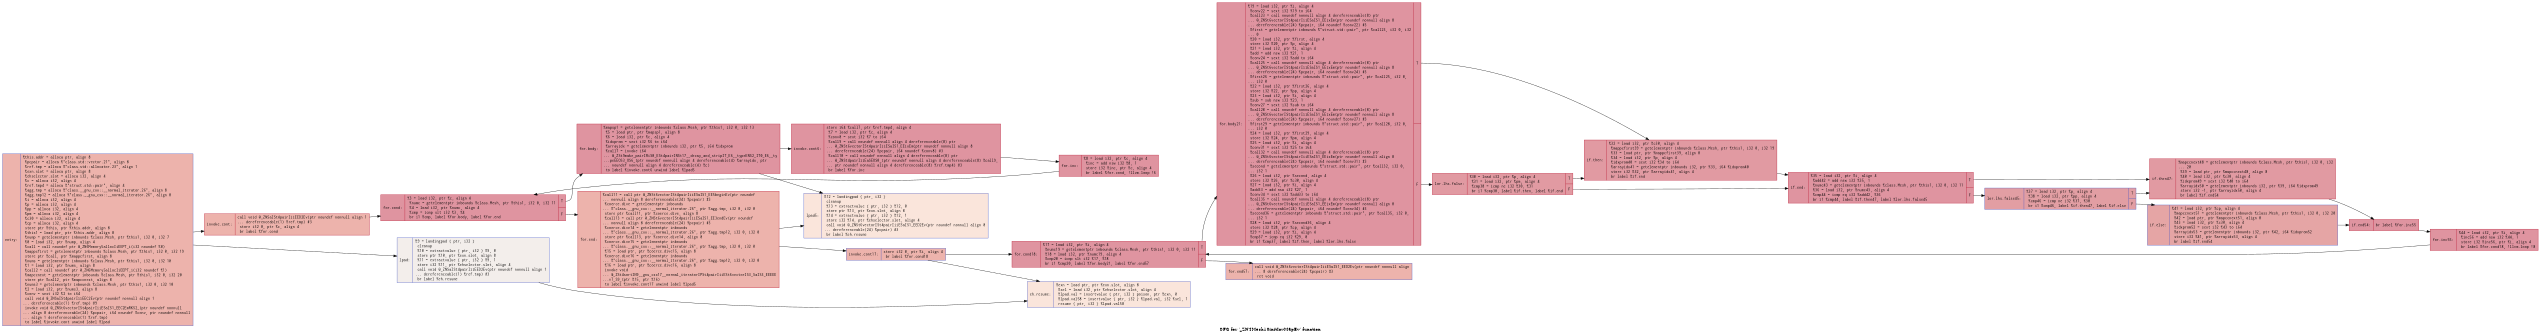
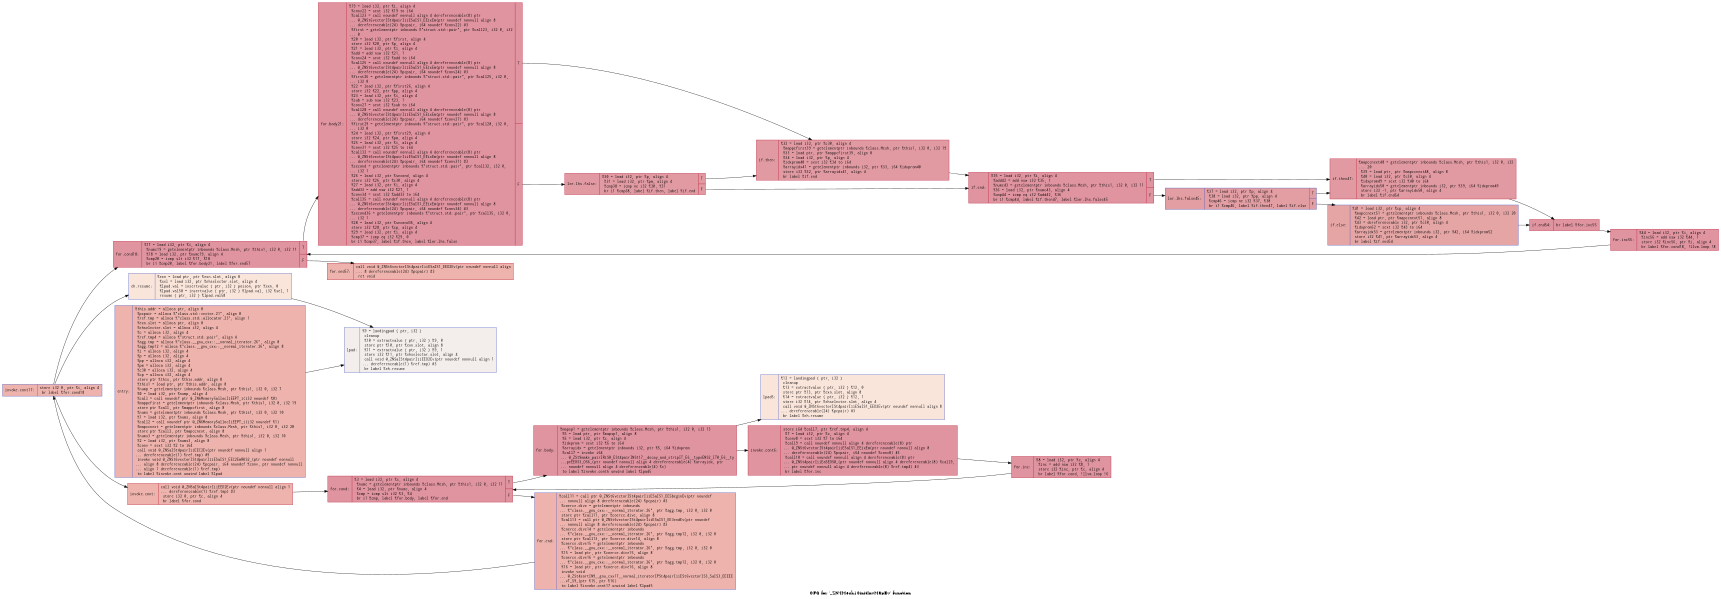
node "if.else:": text "%43 = load i32, ptr %c30, align 4" -> "%43 = dereferenceable i32, ptr %c30, align 4"
edge "for.end:" -> "lpad5:": removed
edge "entry:" -> "invoke.cont:": now "invoke.cont17:" -> "invoke.cont:"
node "for.end:": color #b70d28ff -> #3d50c3ff
node "for.end57:": color #3d50c3ff -> #b70d28ff
edge "lpad:" -> "eh.resume:": reversed
